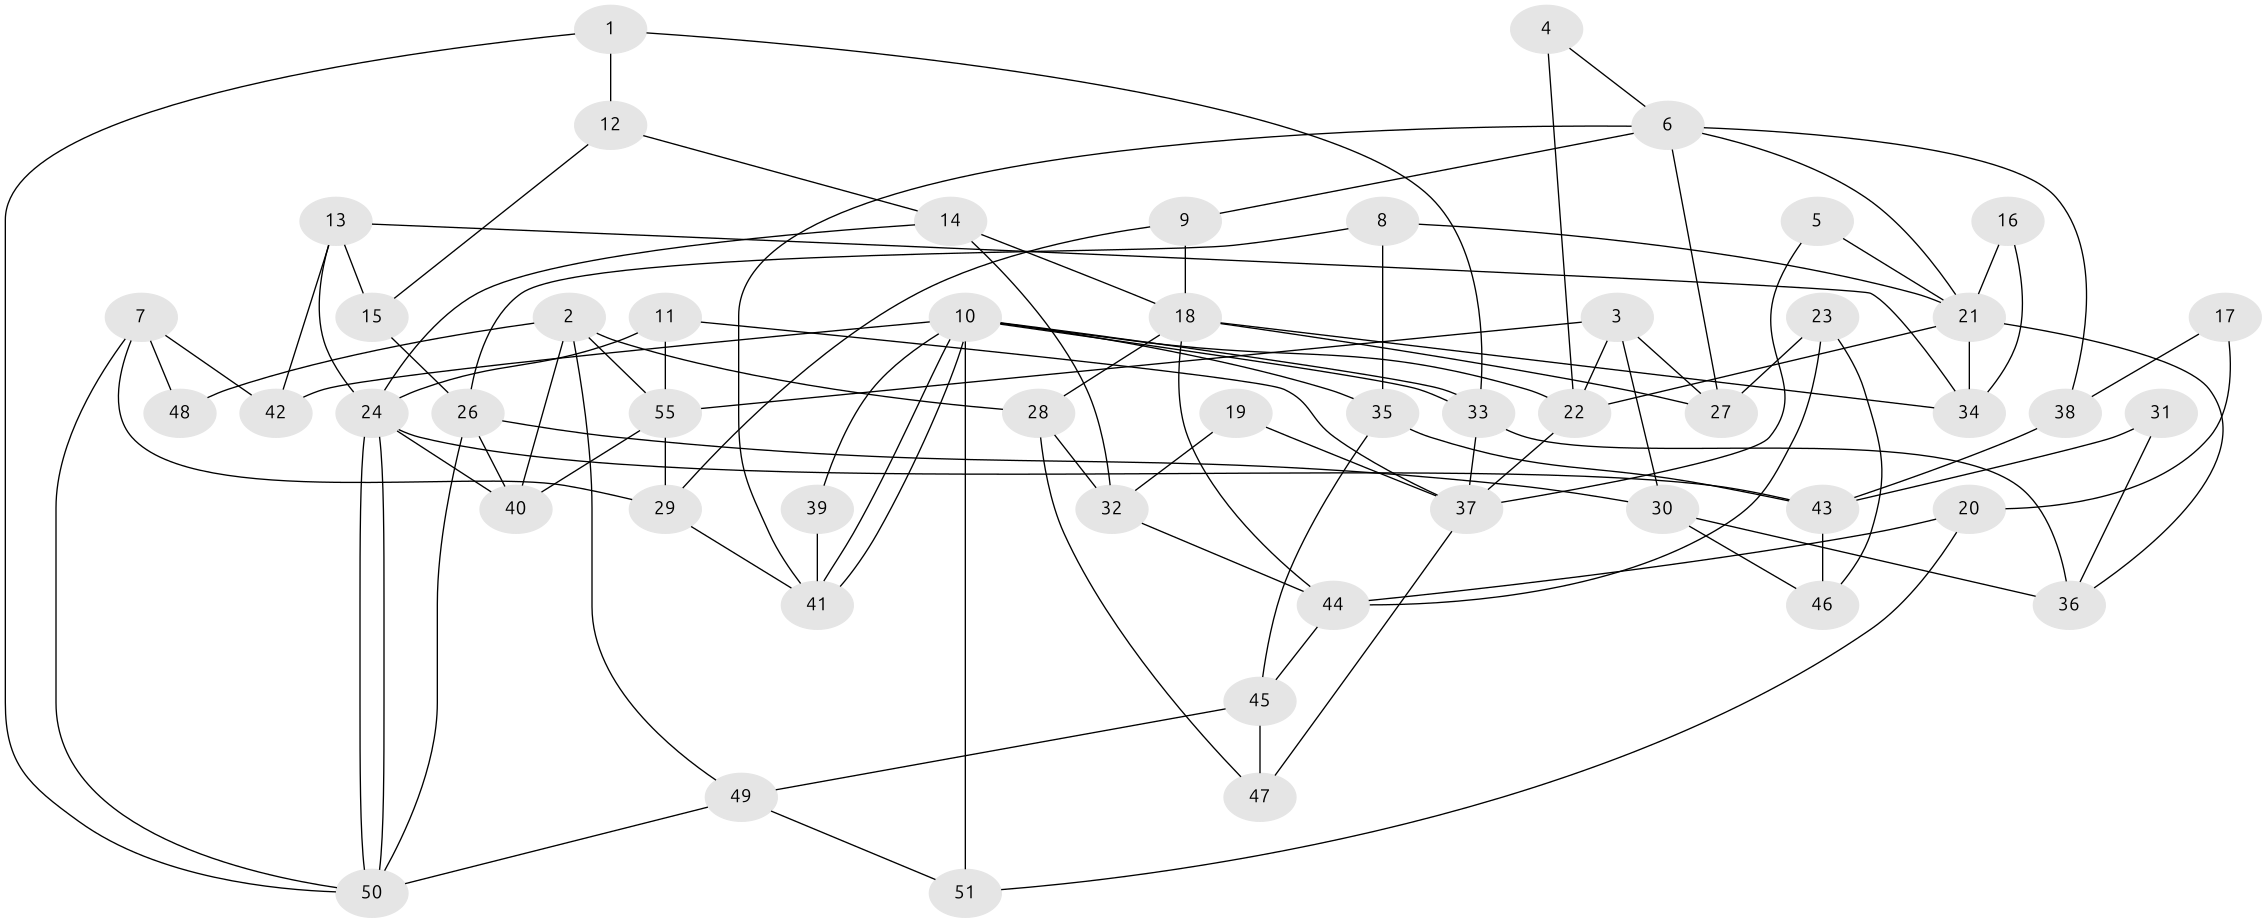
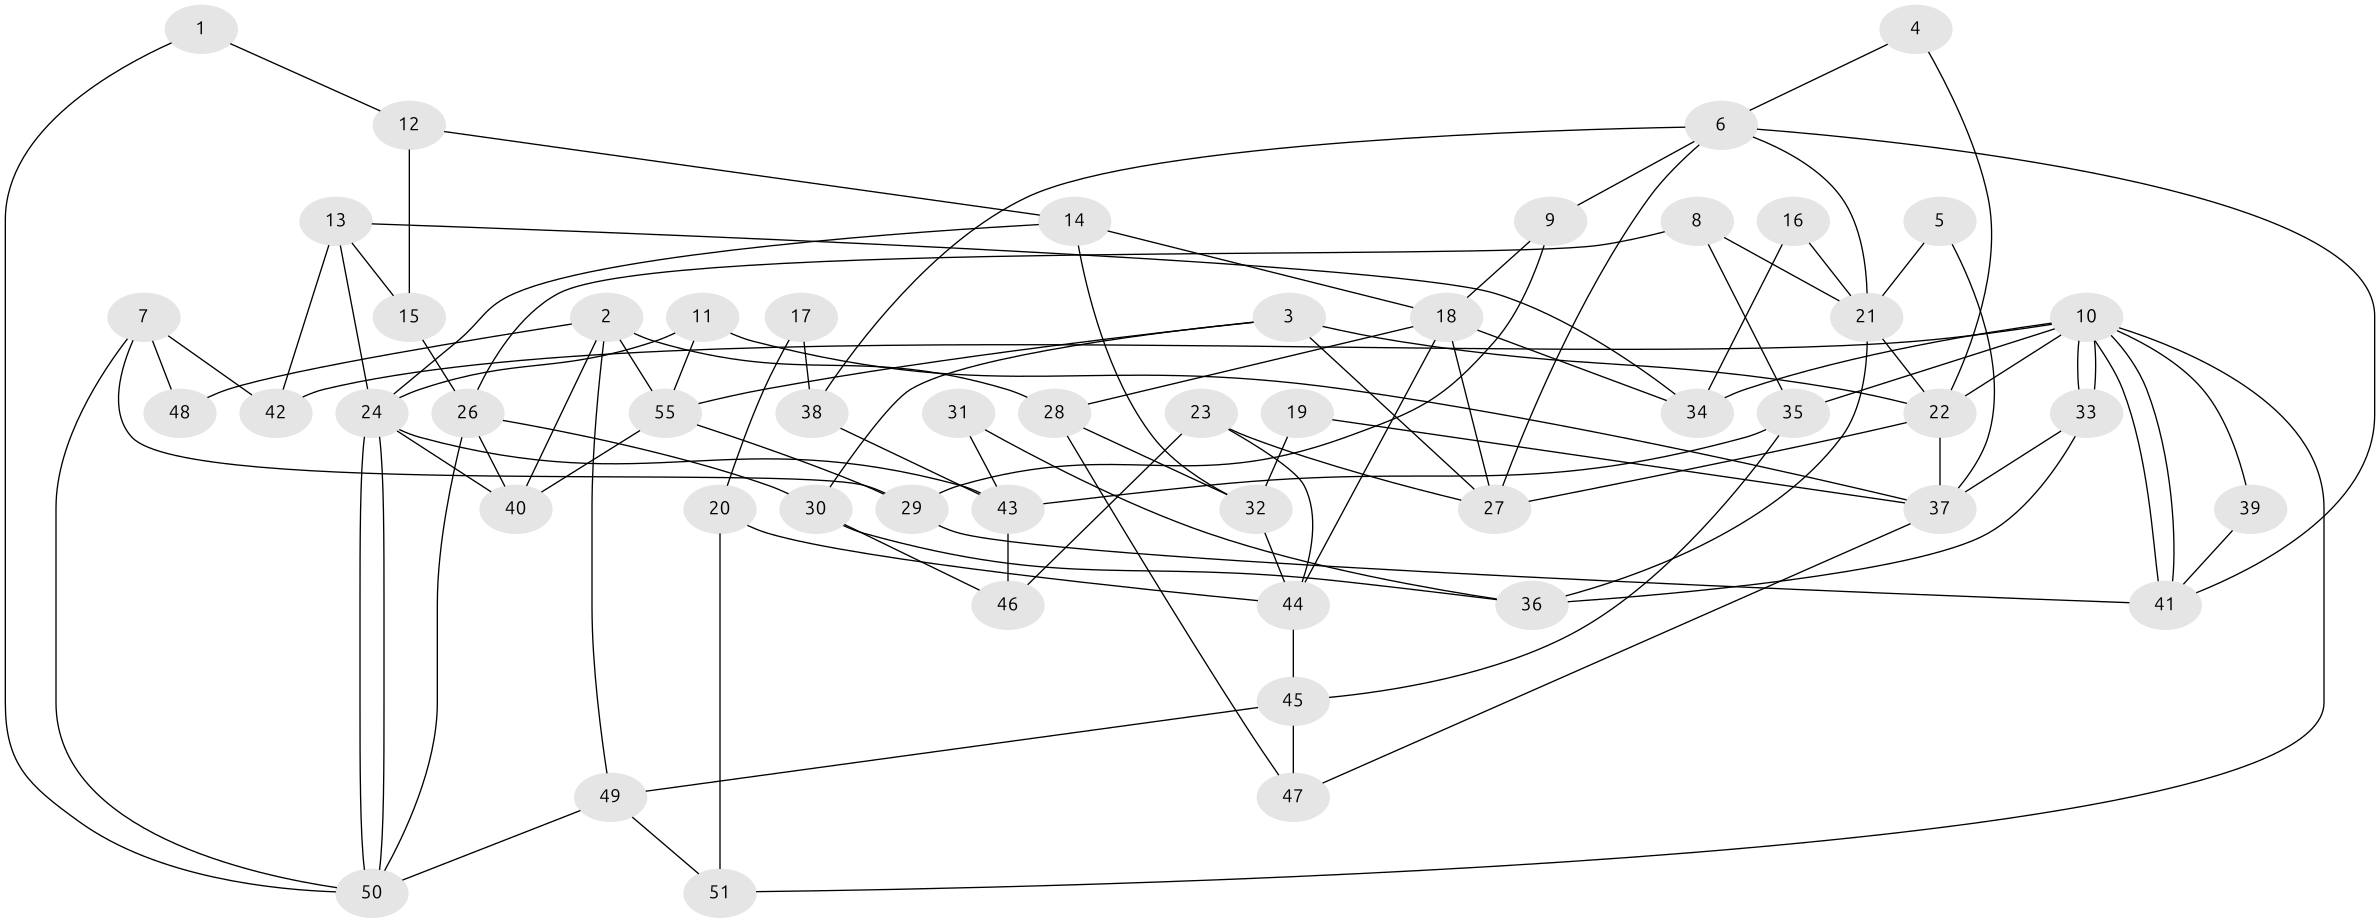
edge "1" -- "33": removed
edge "21" -- "34": now "10" -- "34"
edge "22" -- "27": added
